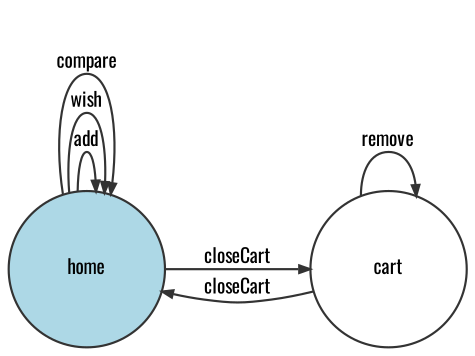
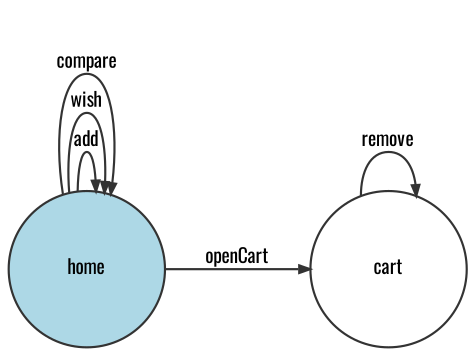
edge "home" -> "cart": label "closeCart" -> "openCart"
edge "cart" -> "home": removed, label "closeCart"
